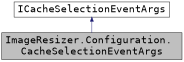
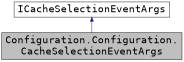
node "ImageResizer.Configuration. CacheSelectionEventArgs": label "ImageResizer.Configuration. CacheSelectionEventArgs" -> "Configuration.Configuration. CacheSelectionEventArgs"
